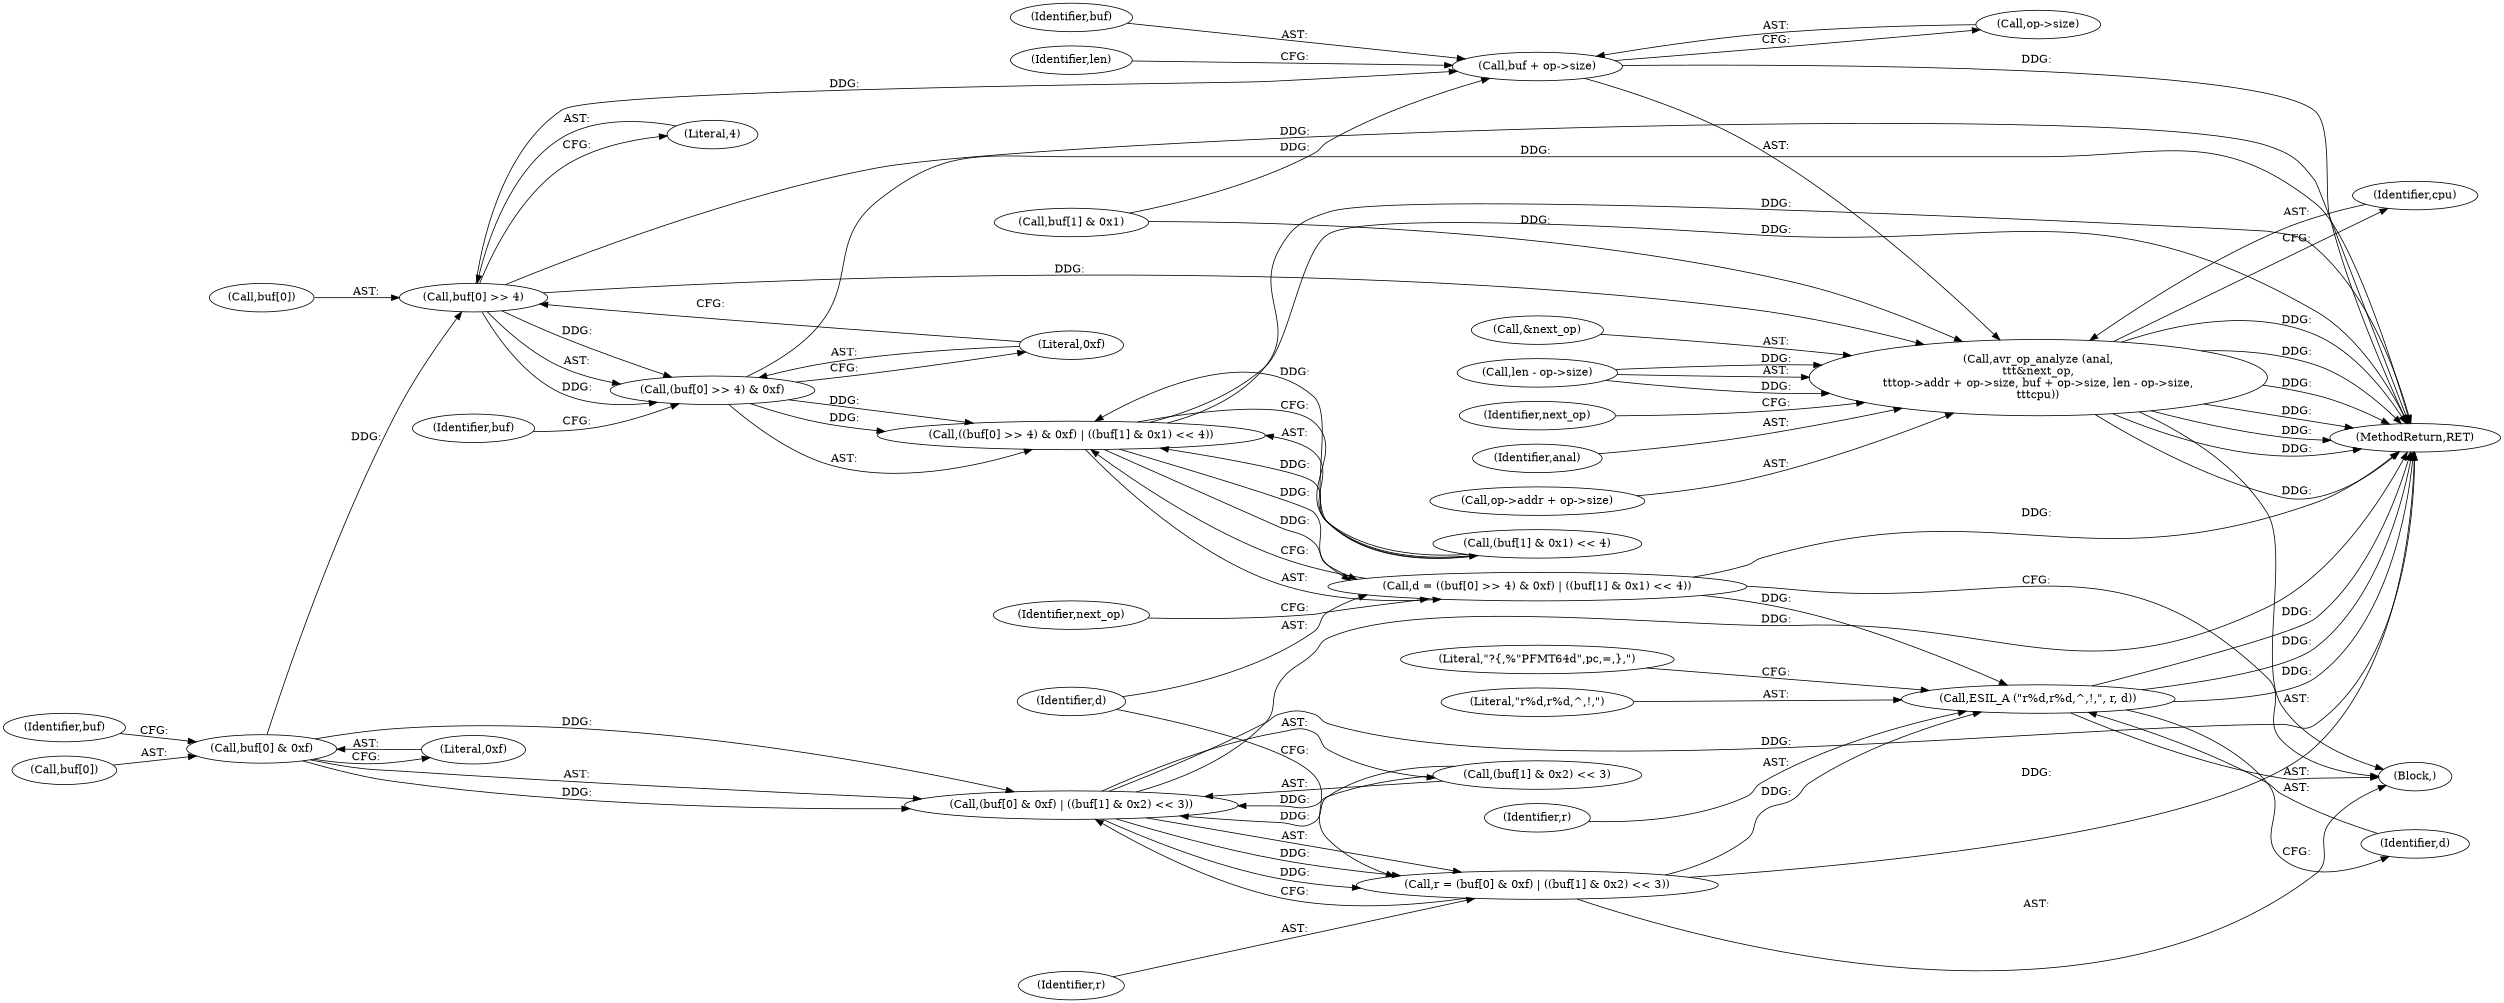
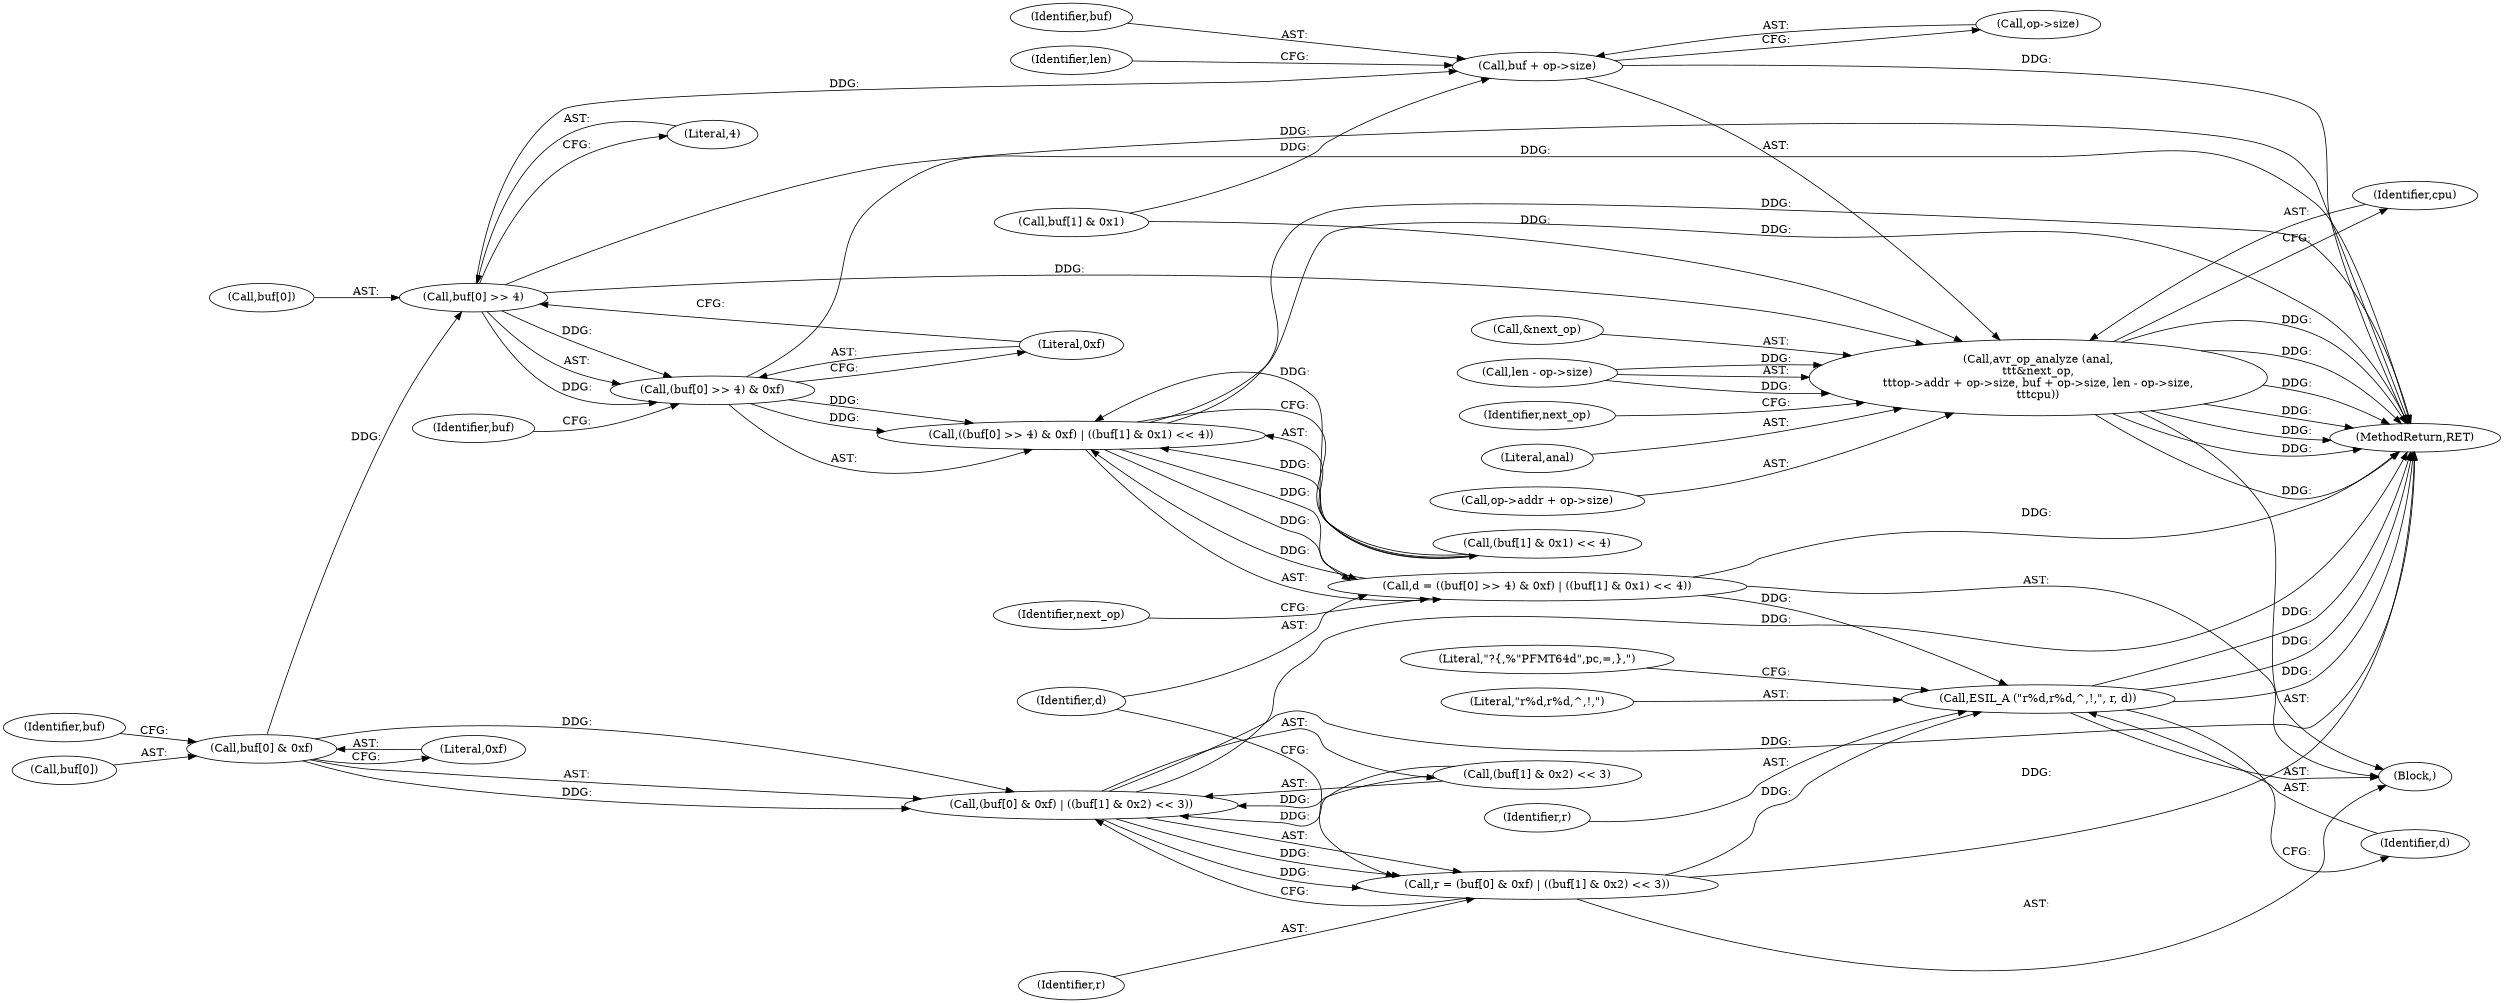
node "(Identifier,anal)": label "(Identifier,anal)" -> "(Literal,anal)"
edge "(Call,d = ((buf[0] >> 4) & 0xf) | ((buf[1] & 0x1) << 4))" -> "(Call,((buf[0] >> 4) & 0xf) | ((buf[1] & 0x1) << 4))": label "CFG: " -> "DDG: "
edge "(Call,d = ((buf[0] >> 4) & 0xf) | ((buf[1] & 0x1) << 4))" -> "(Block,)": label "CFG: " -> "AST: "
